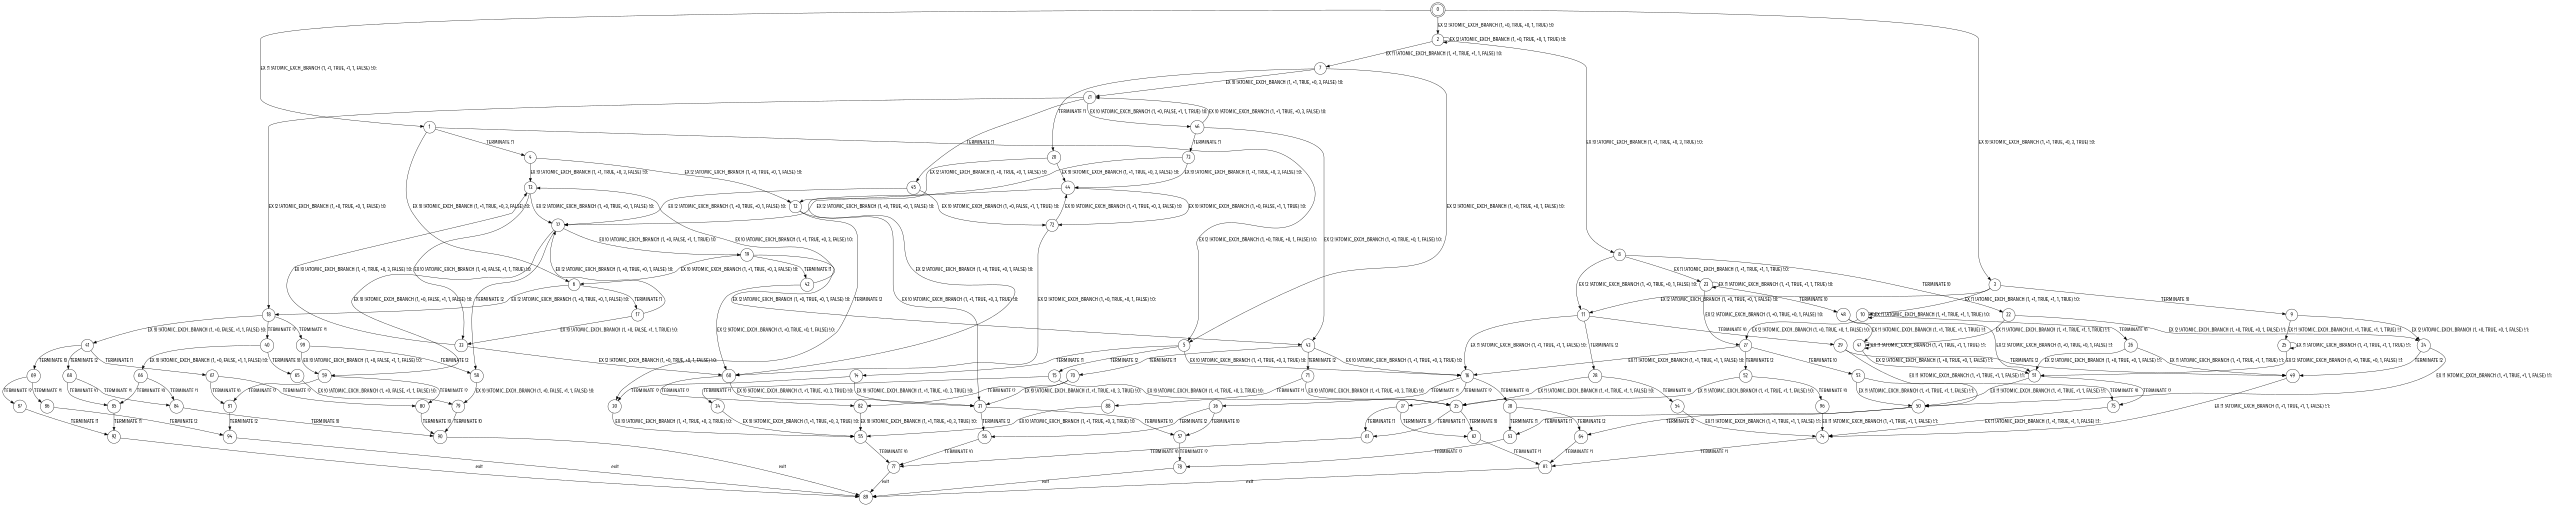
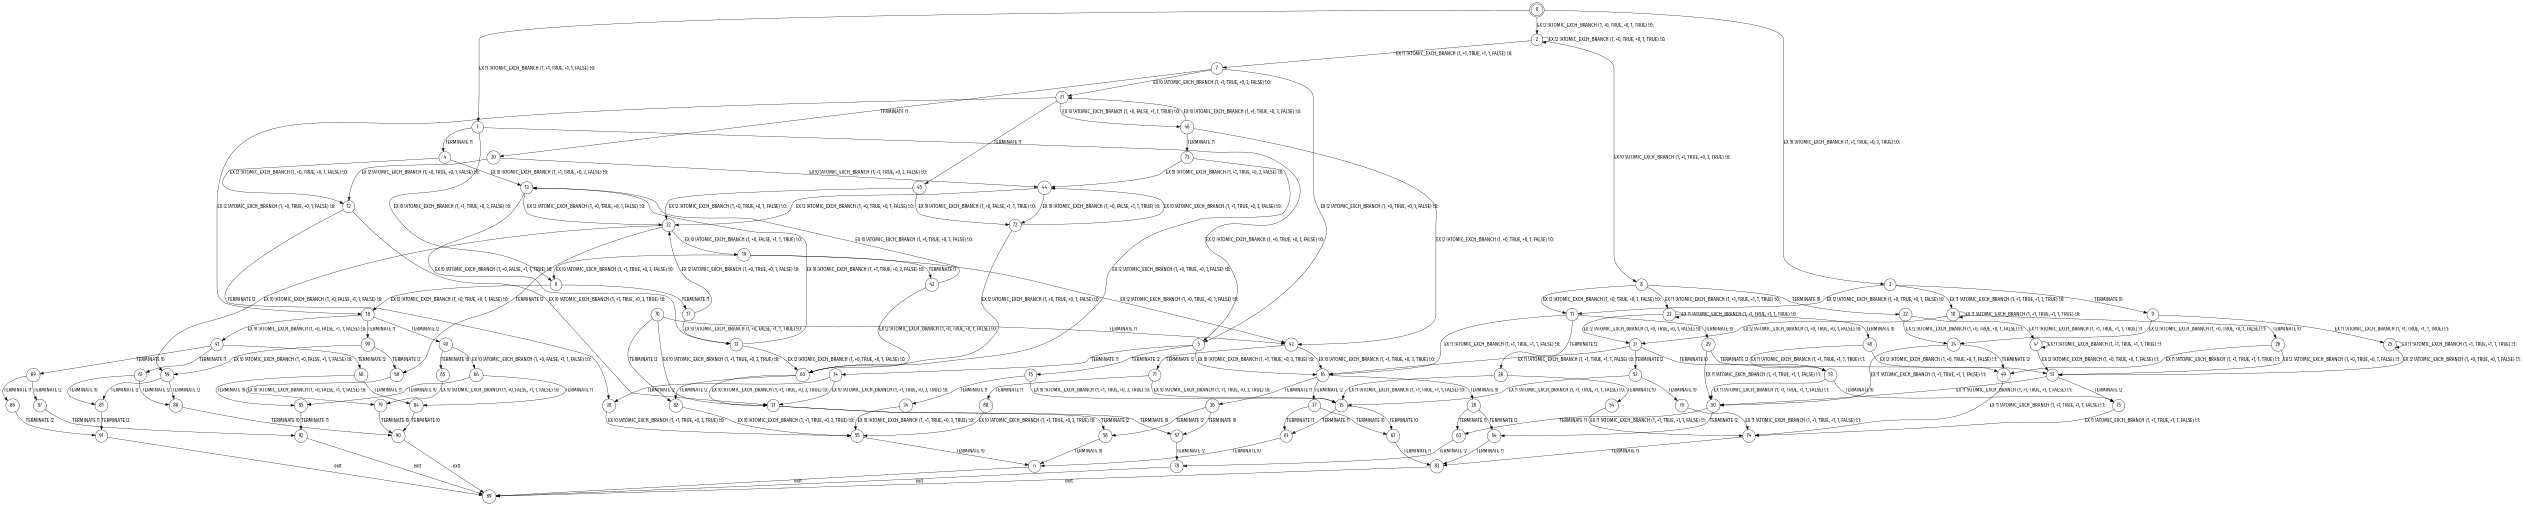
edge "48" -> "47": now "48" -> "53"
edge "43" -> "70": reversed
node "96": label "96" -> "76"
node "94": label "94" -> "91"
